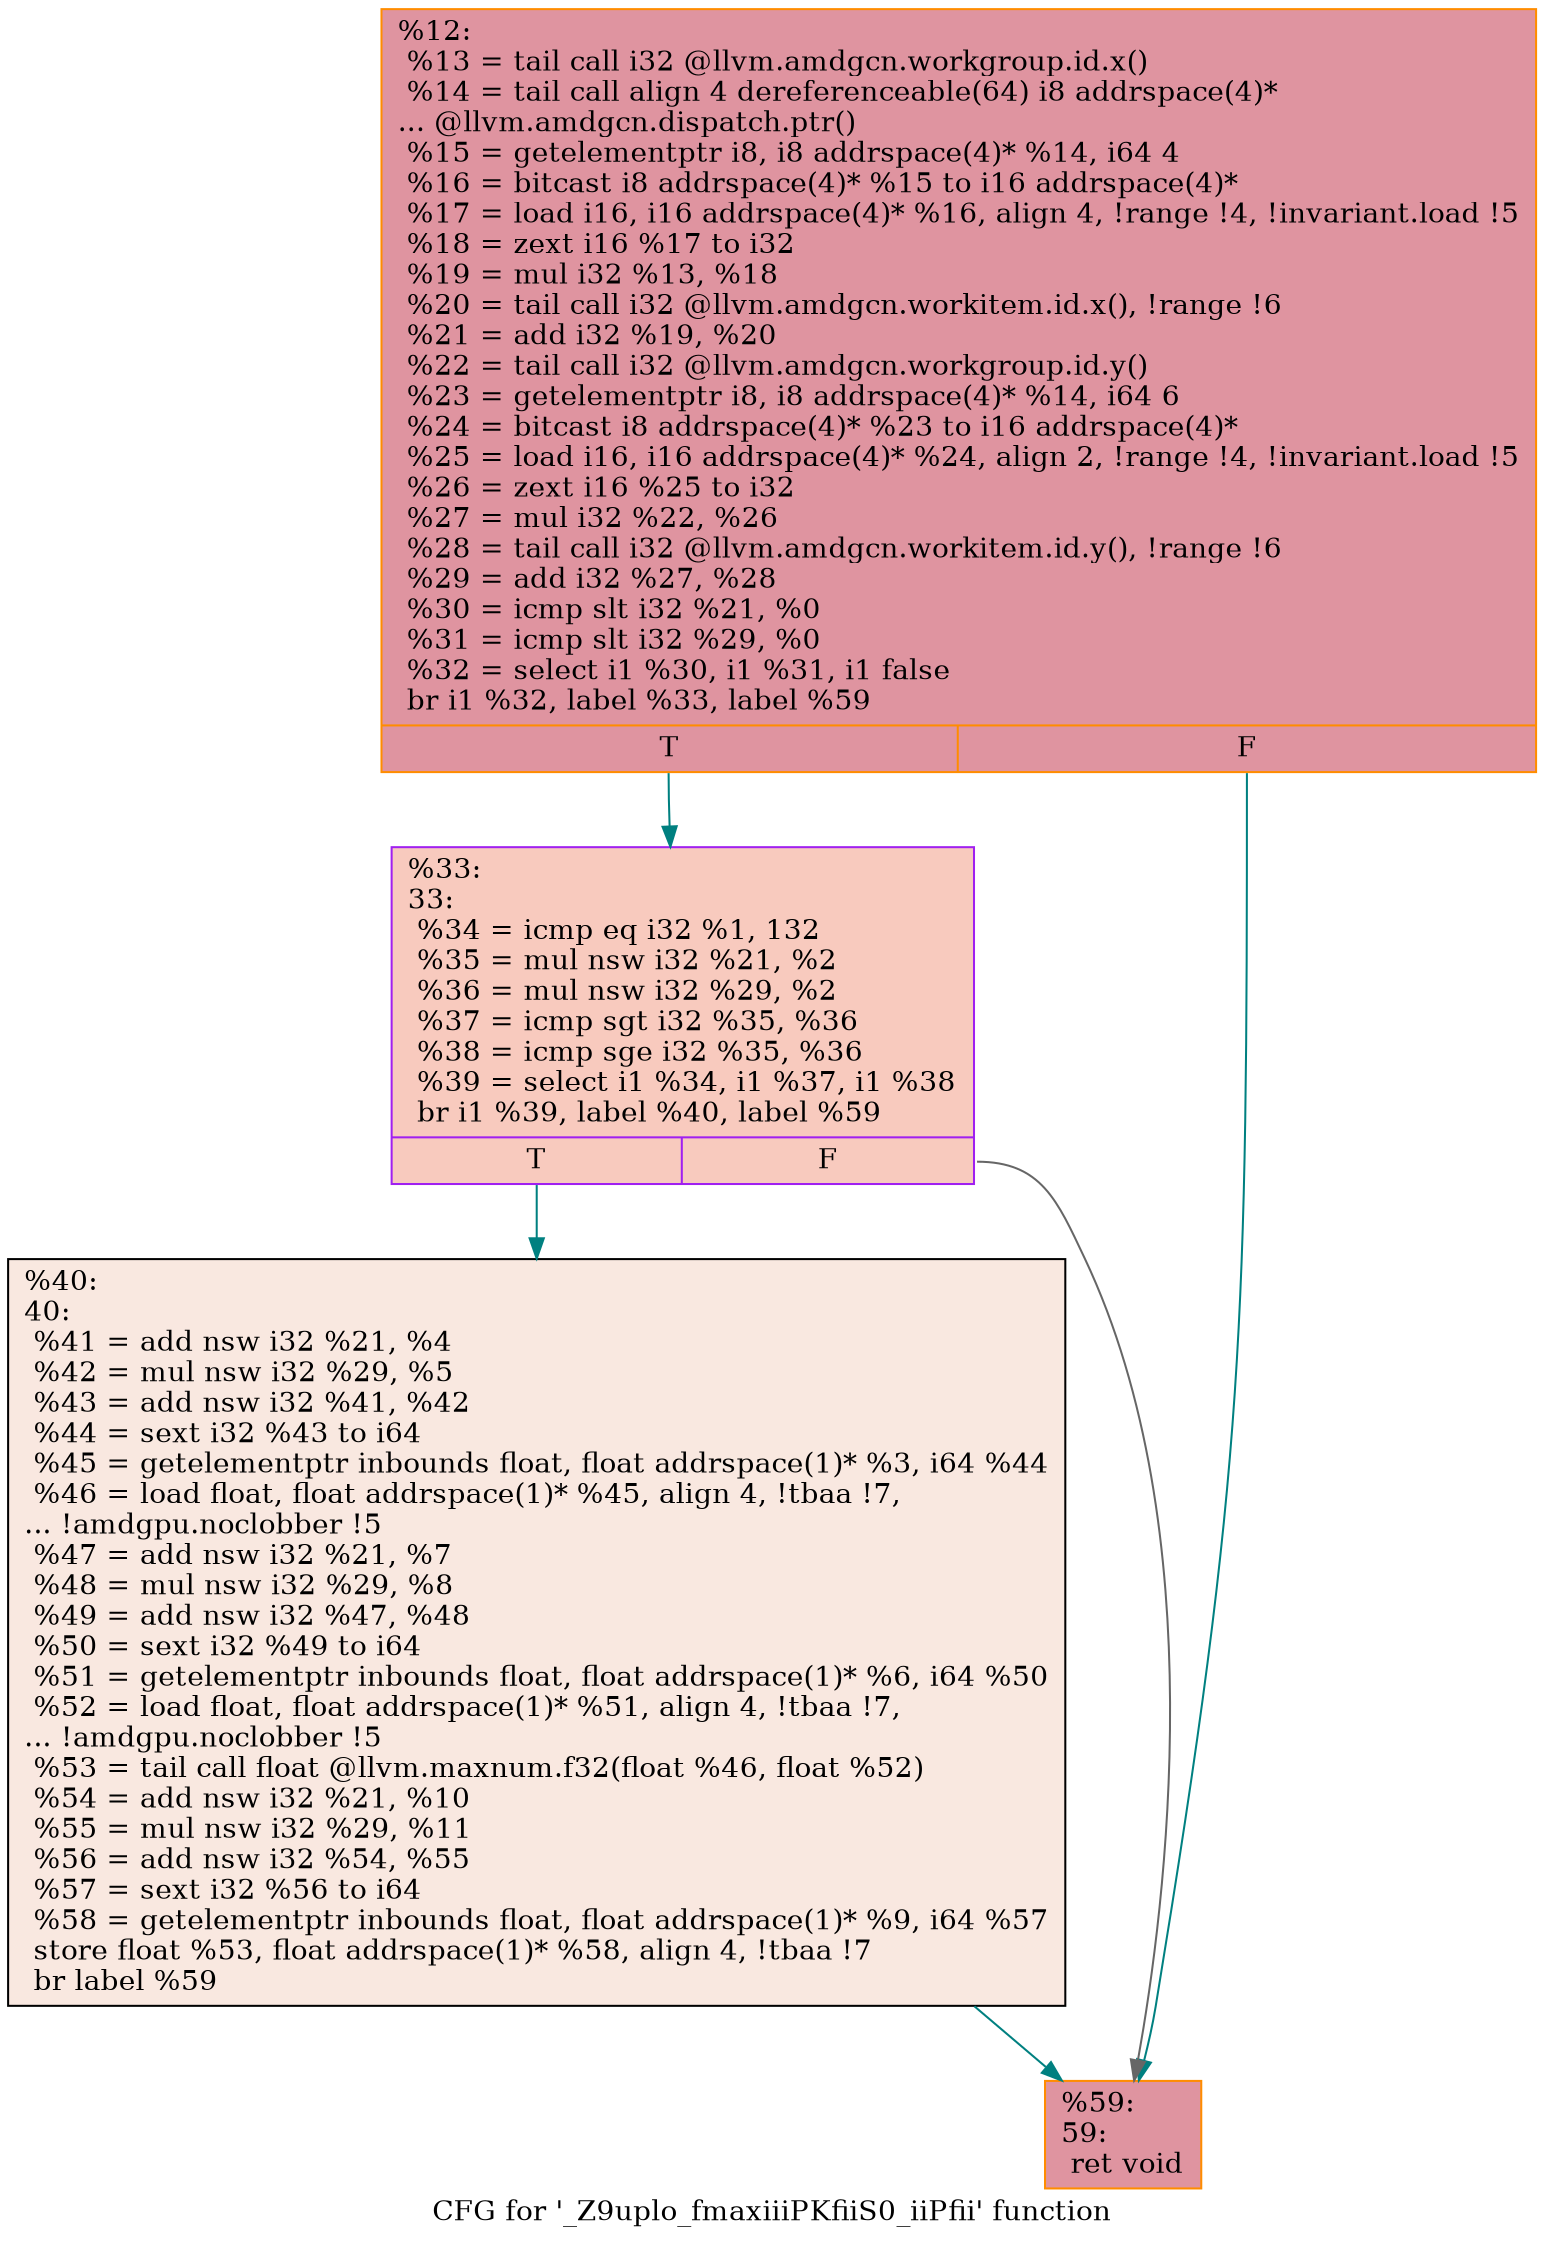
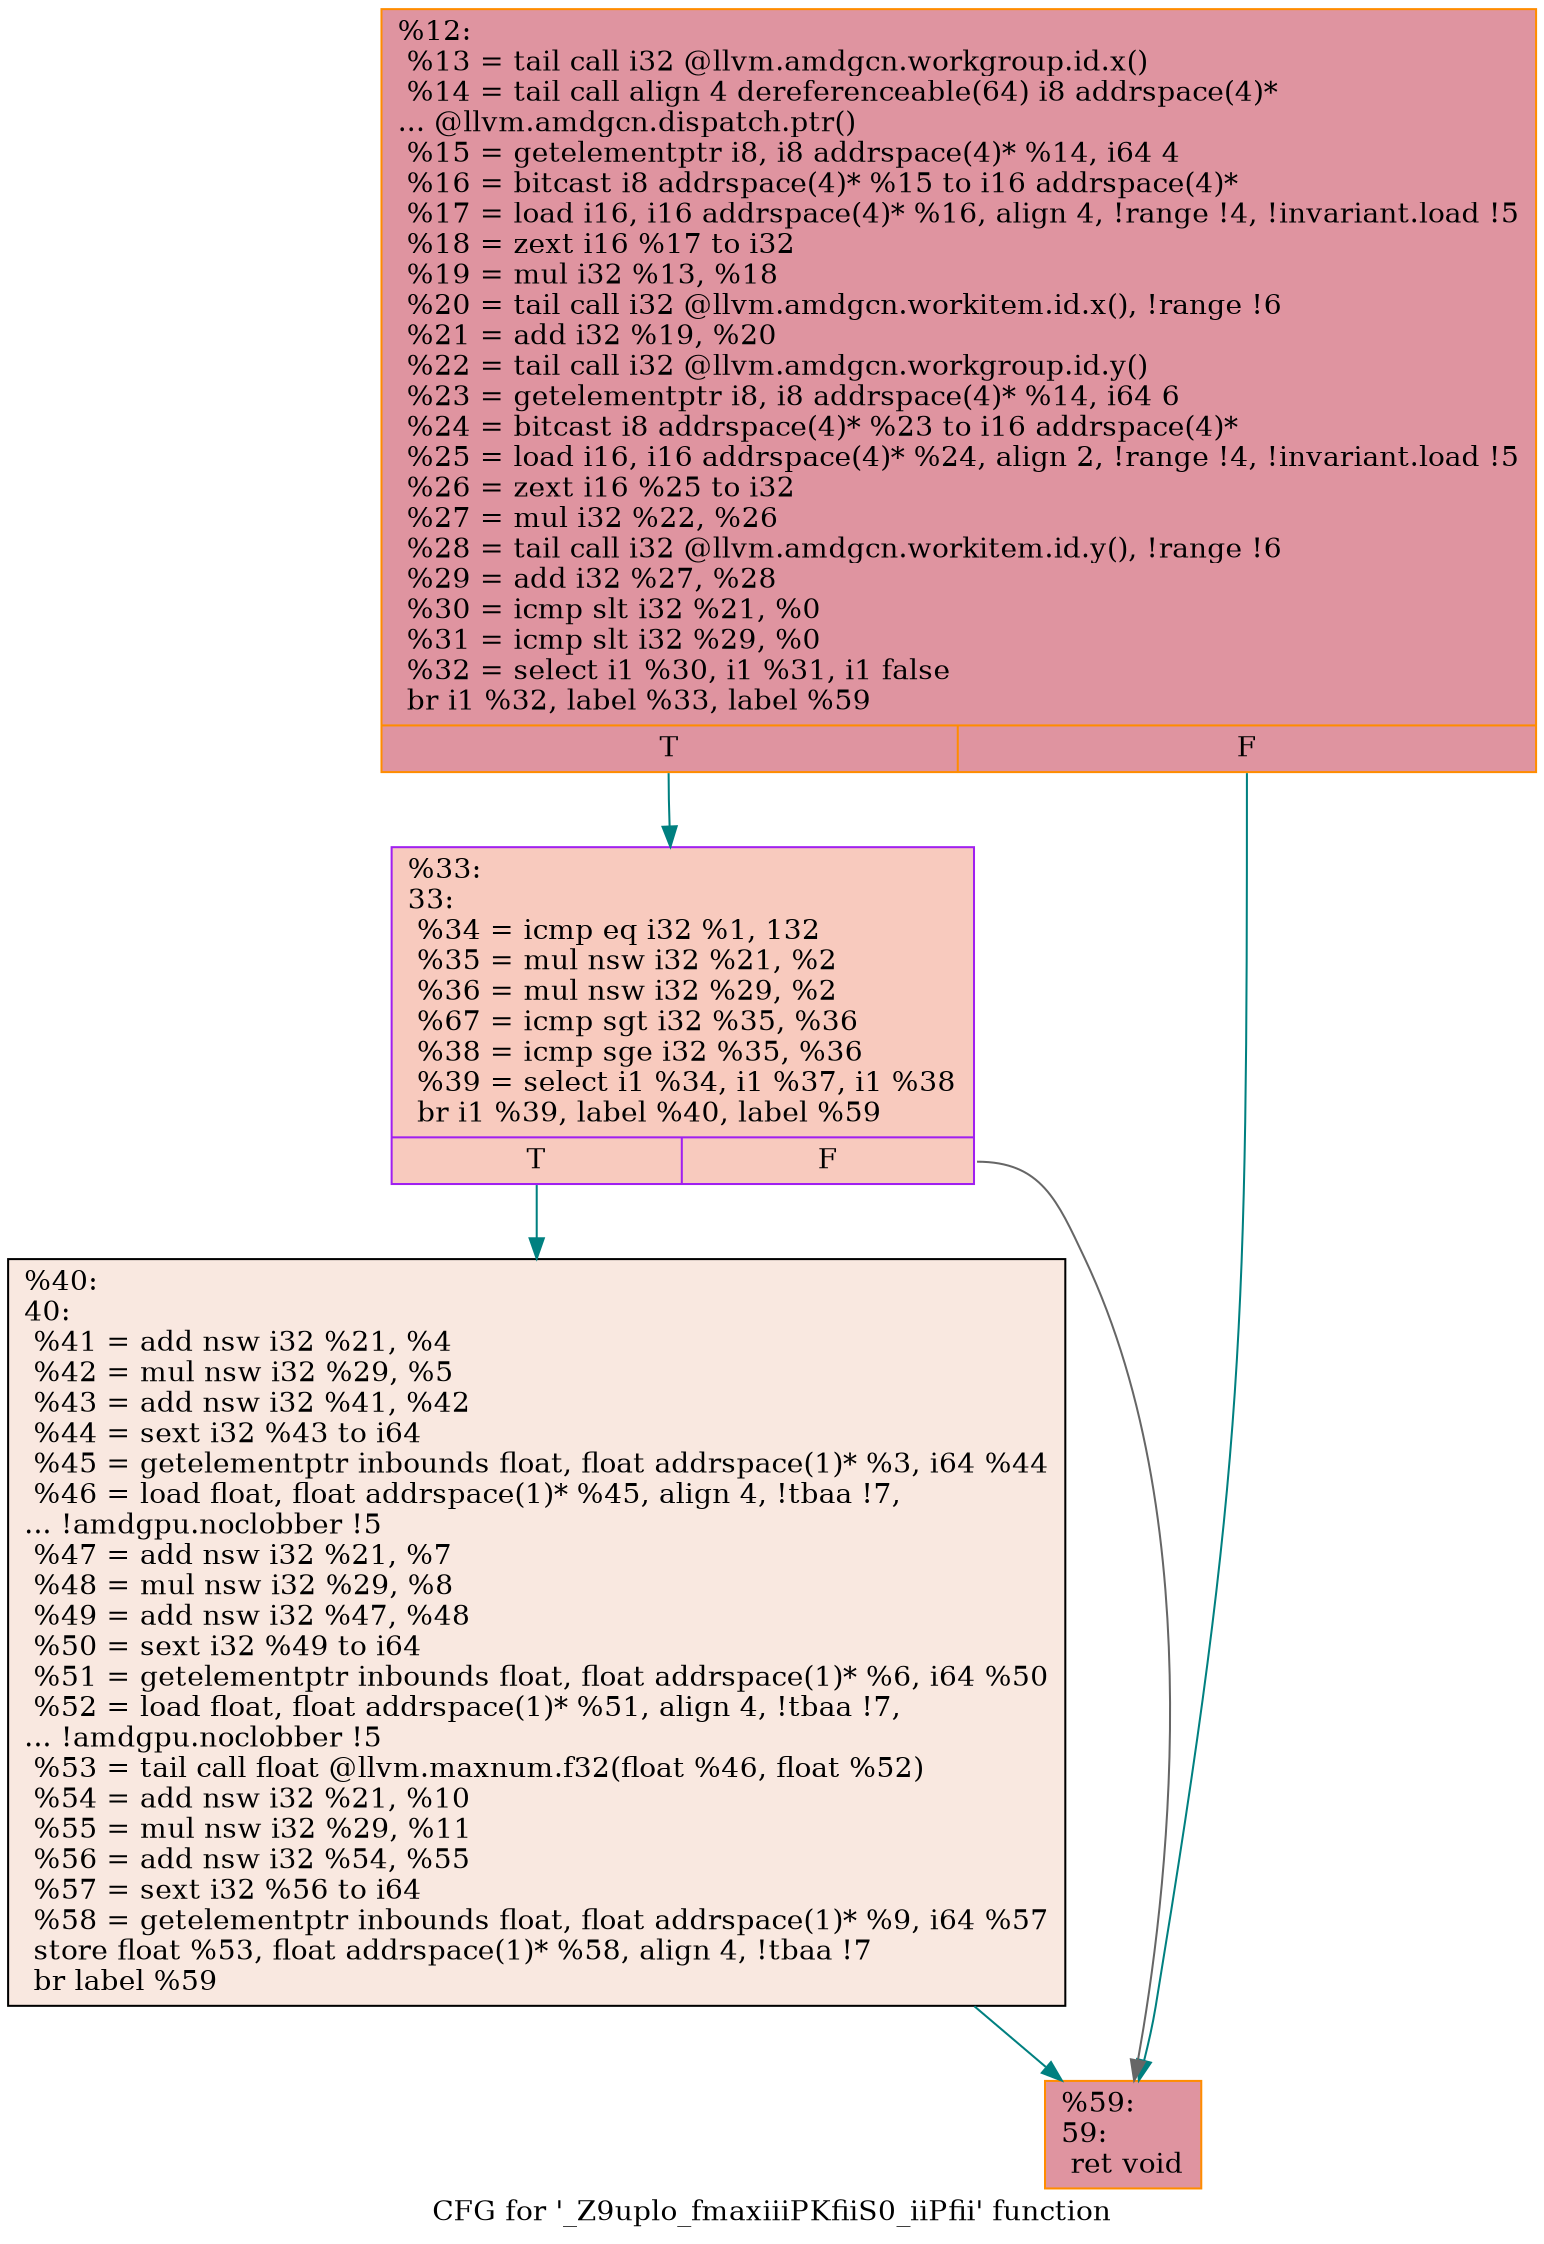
node "%33:": text "%37 = icmp sgt i32 %35, %36" -> "%67 = icmp sgt i32 %35, %36"
